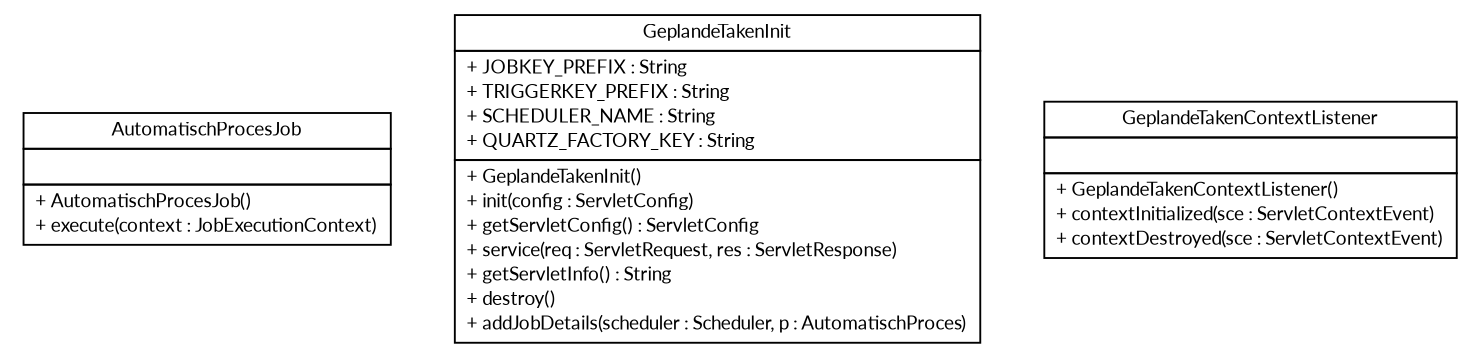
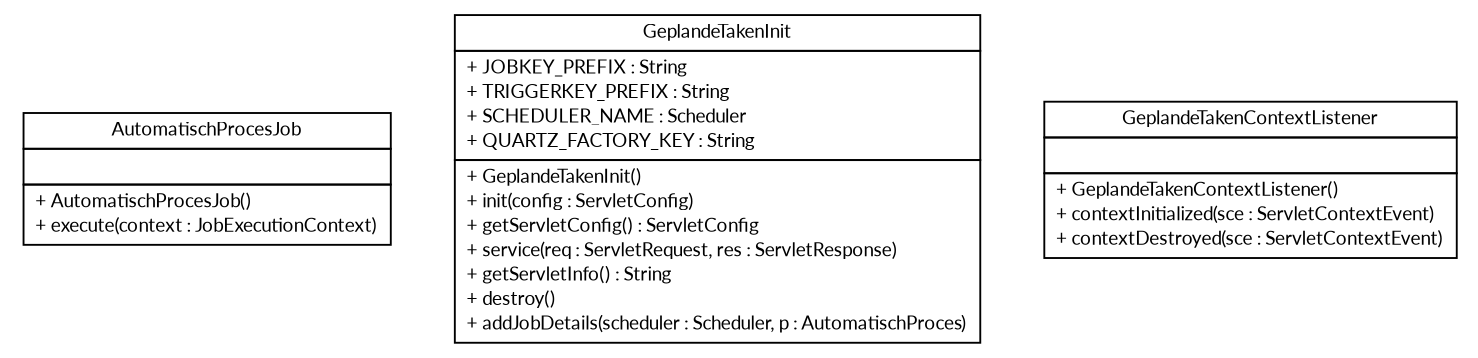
node "GeplandeTakenInit": text "+ SCHEDULER_NAME : String" -> "+ SCHEDULER_NAME : Scheduler"
